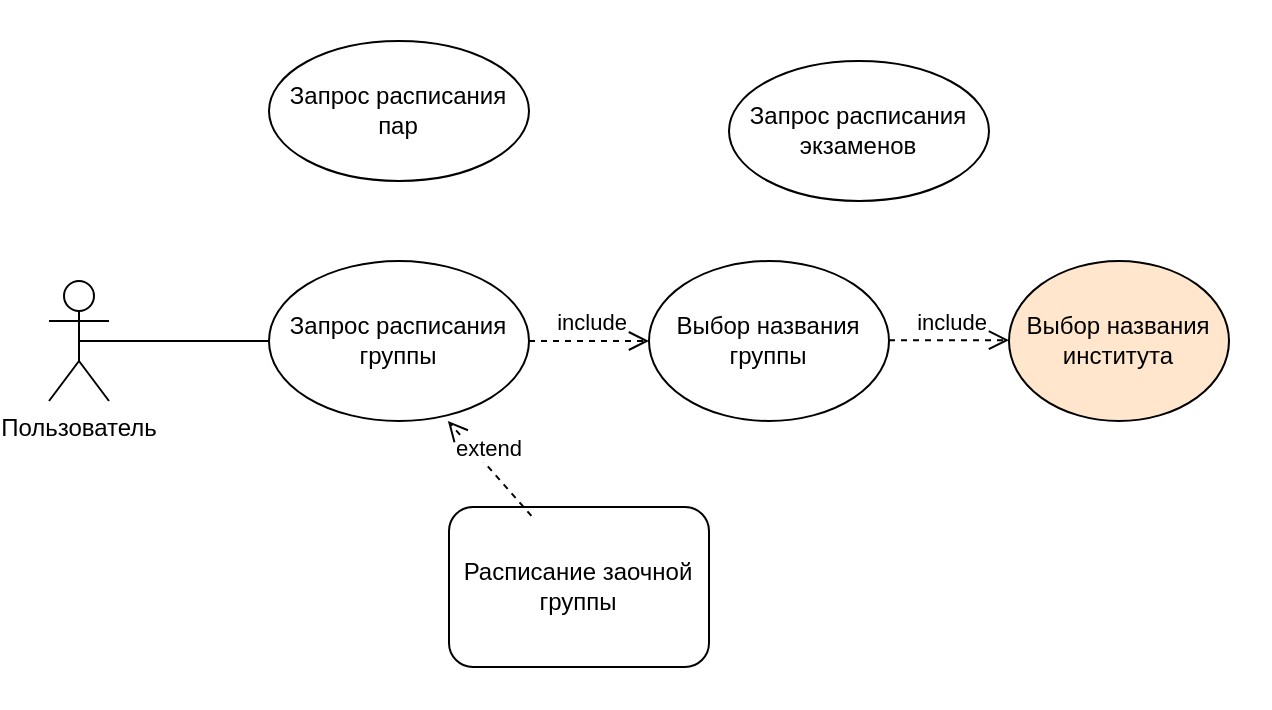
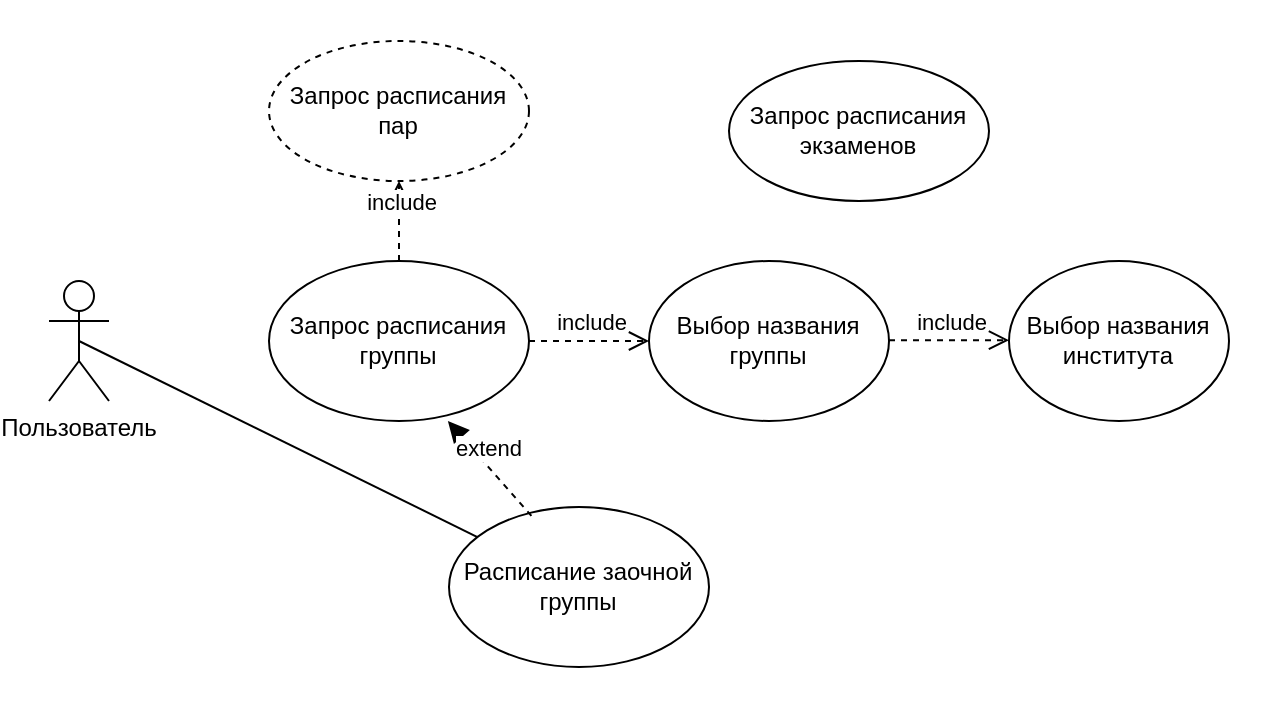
node "Запрос расписания пар": style solid -> dashed
edge "Запрос расписания группы" -> "Запрос расписания пар": added, label "include"
edge "Пользователь" -- "Запрос расписания группы": now "Пользователь" -- "Расписание заочной группы"
node "Выбор названия института": fillcolor #ffe6cc -> #ffffff
edge "Расписание заочной группы" -> "Запрос расписания группы": arrowhead open -> block
node "Расписание заочной группы": shape rounded rectangle -> ellipse
